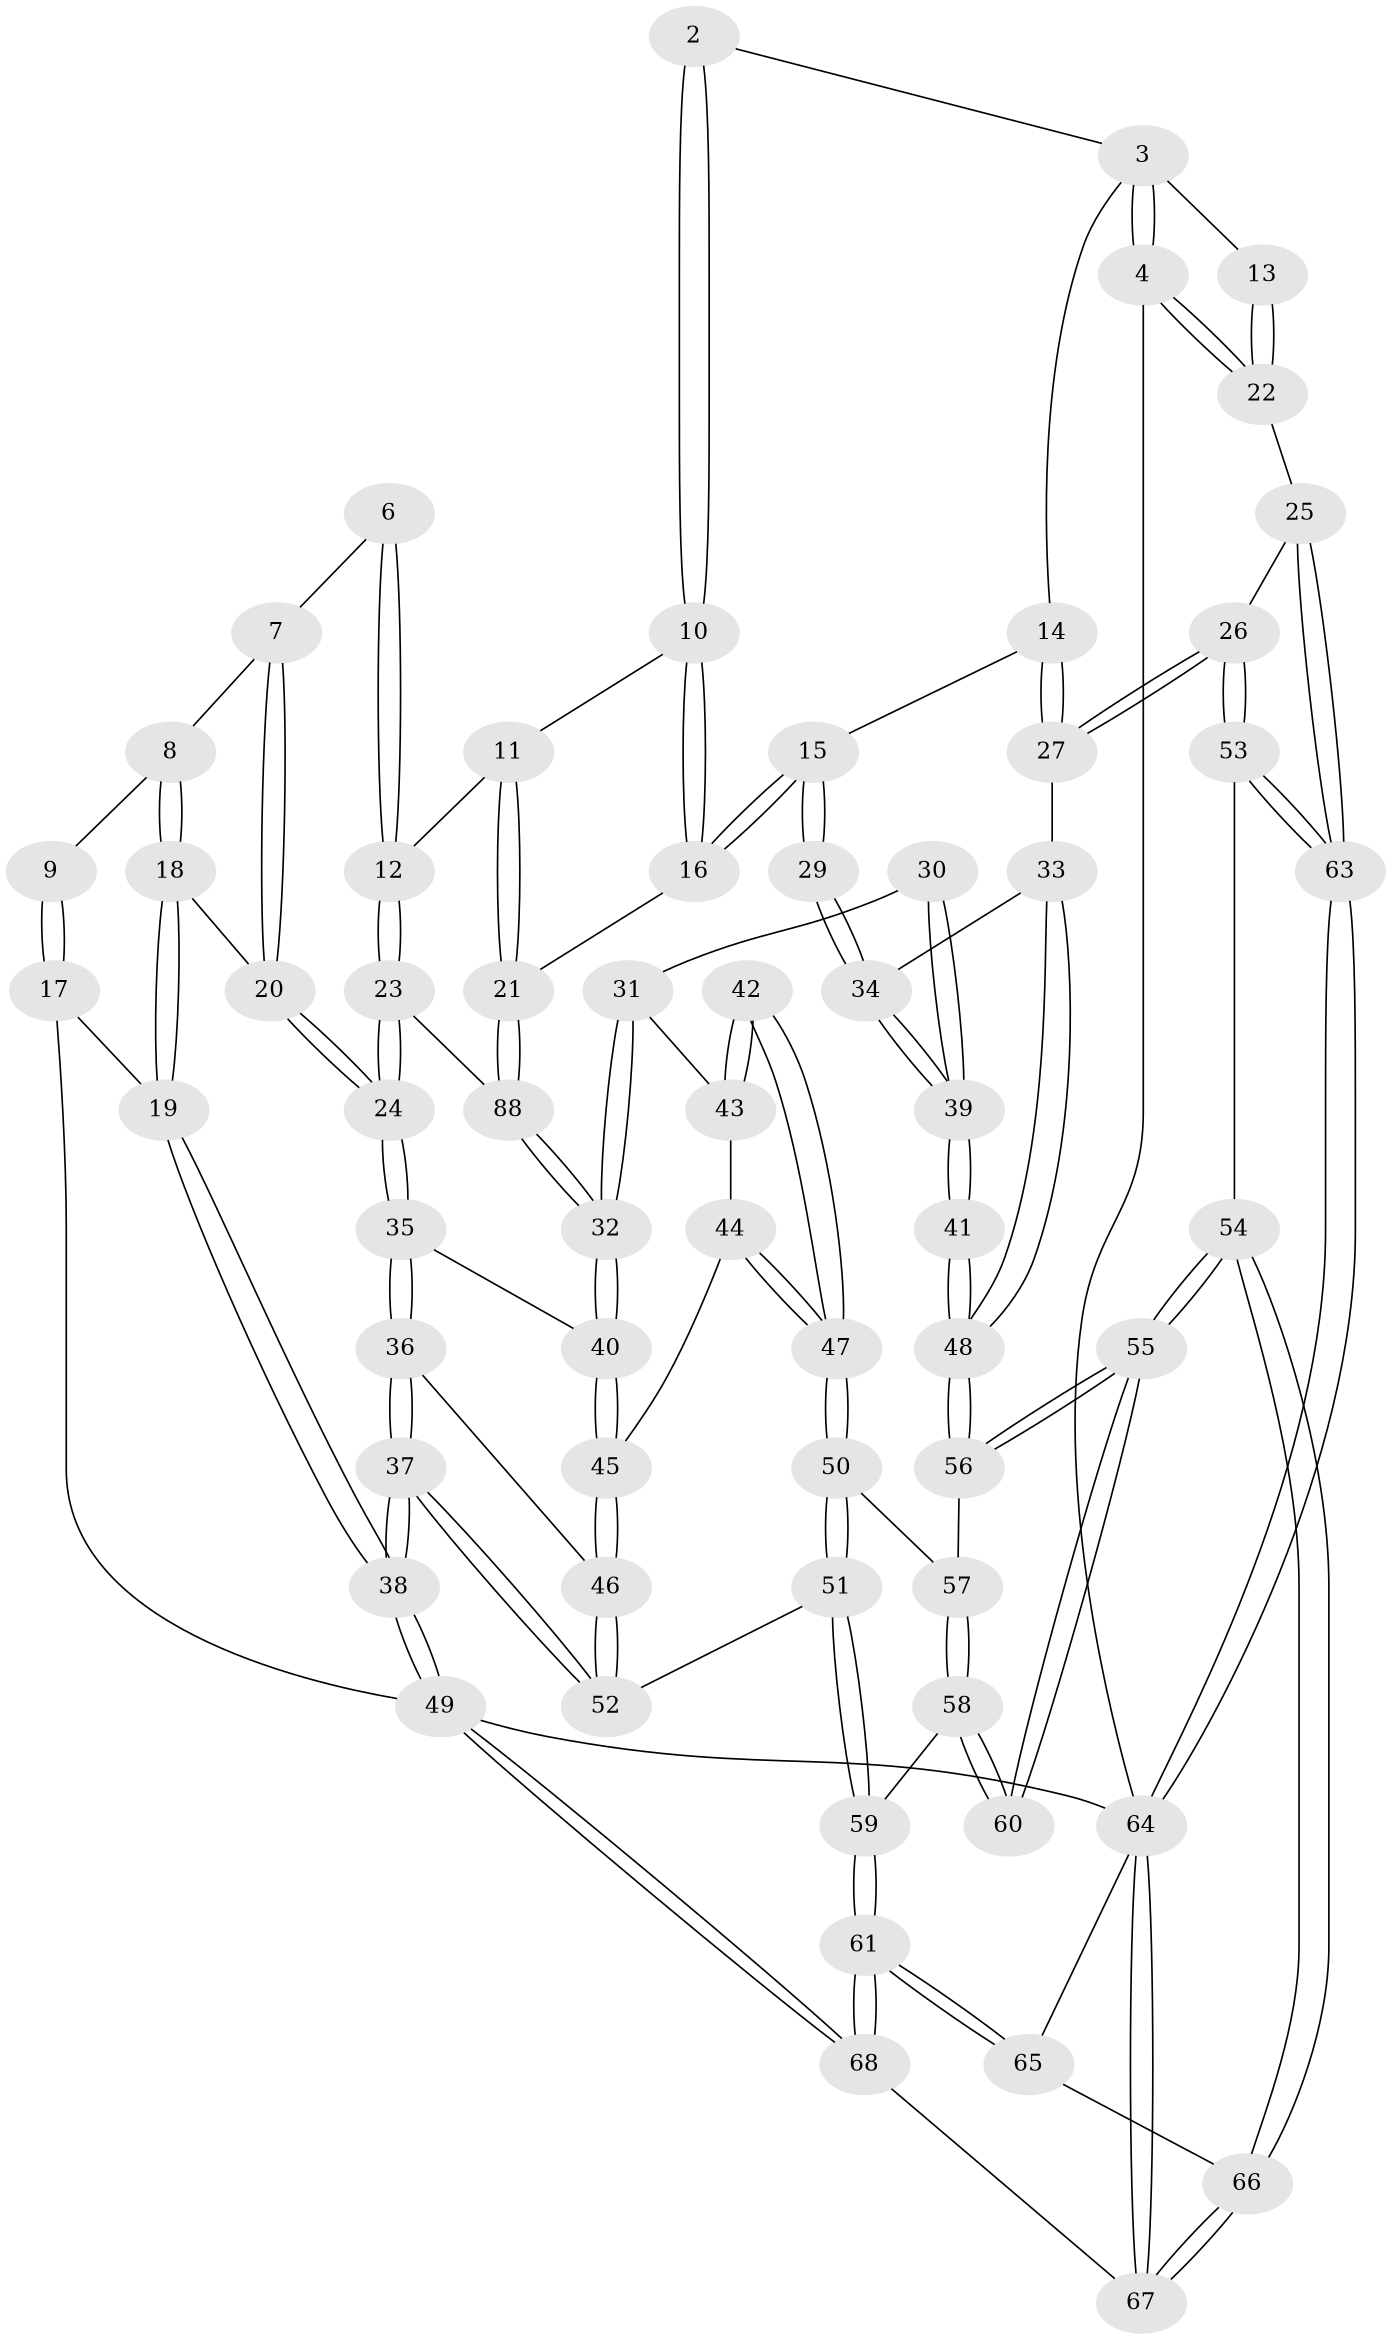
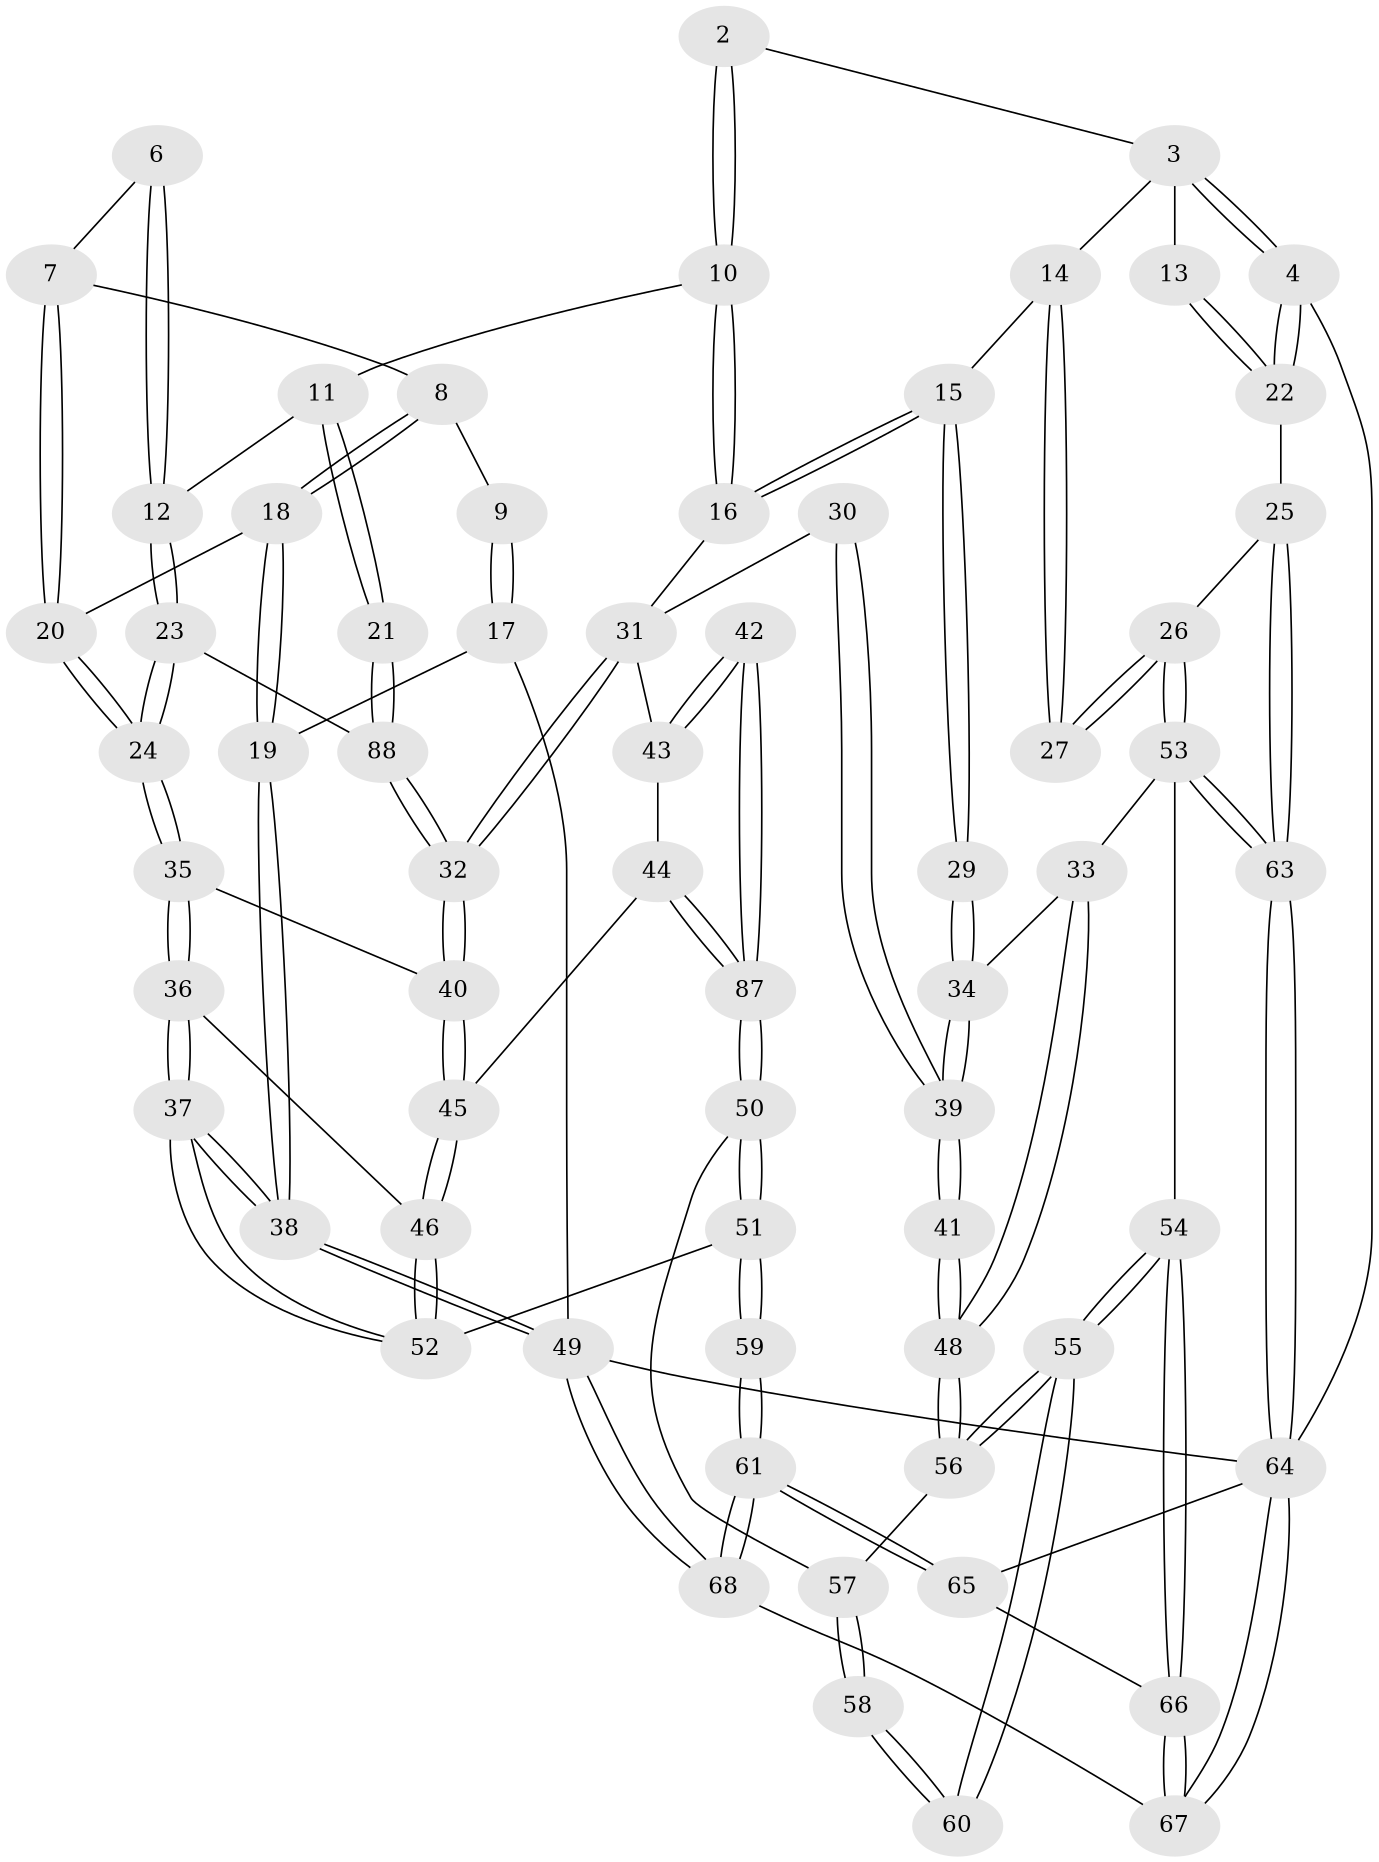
edge "27" -- "33": now "53" -- "33"
edge "16" -- "21": now "16" -- "31"
node "47": label "47" -> "87"
edge "58" -- "59": removed
